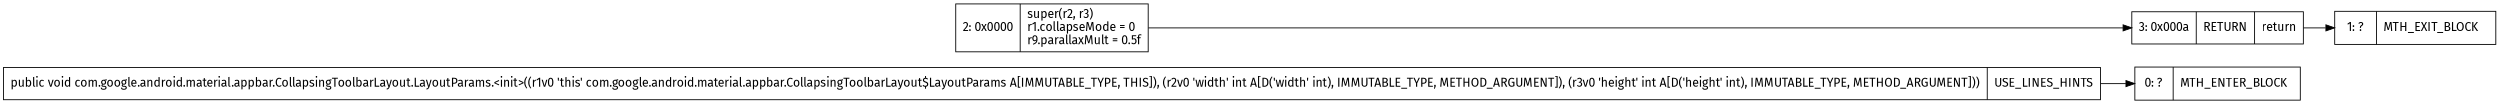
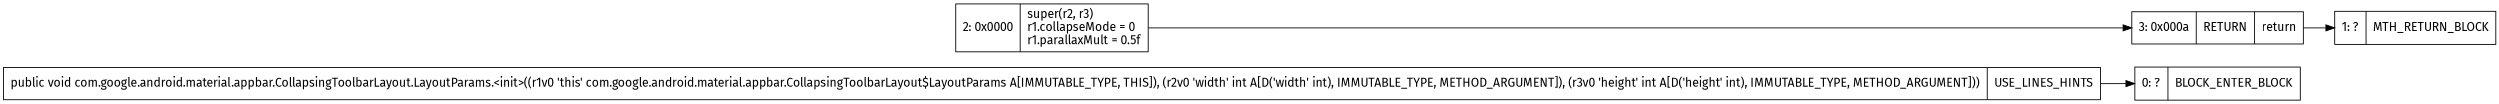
node "1: ?": text "MTH_EXIT_BLOCK" -> "MTH_RETURN_BLOCK"
node "2: 0x0000": text "r9.parallaxMult = 0.5f" -> "r1.parallaxMult = 0.5f"
node "0: ?": text "MTH_ENTER_BLOCK" -> "BLOCK_ENTER_BLOCK"
